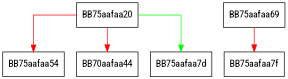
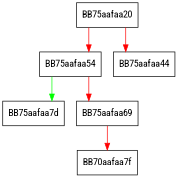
edge "BB75aafaa20" -> "BB75aafaa7d": now "BB75aafaa54" -> "BB75aafaa7d"
node "BB70aafaa44": label "BB70aafaa44" -> "BB75aafaa44"
node "BB75aafaa7f": label "BB75aafaa7f" -> "BB70aafaa7f"
edge "BB75aafaa54" -> "BB75aafaa69": added
